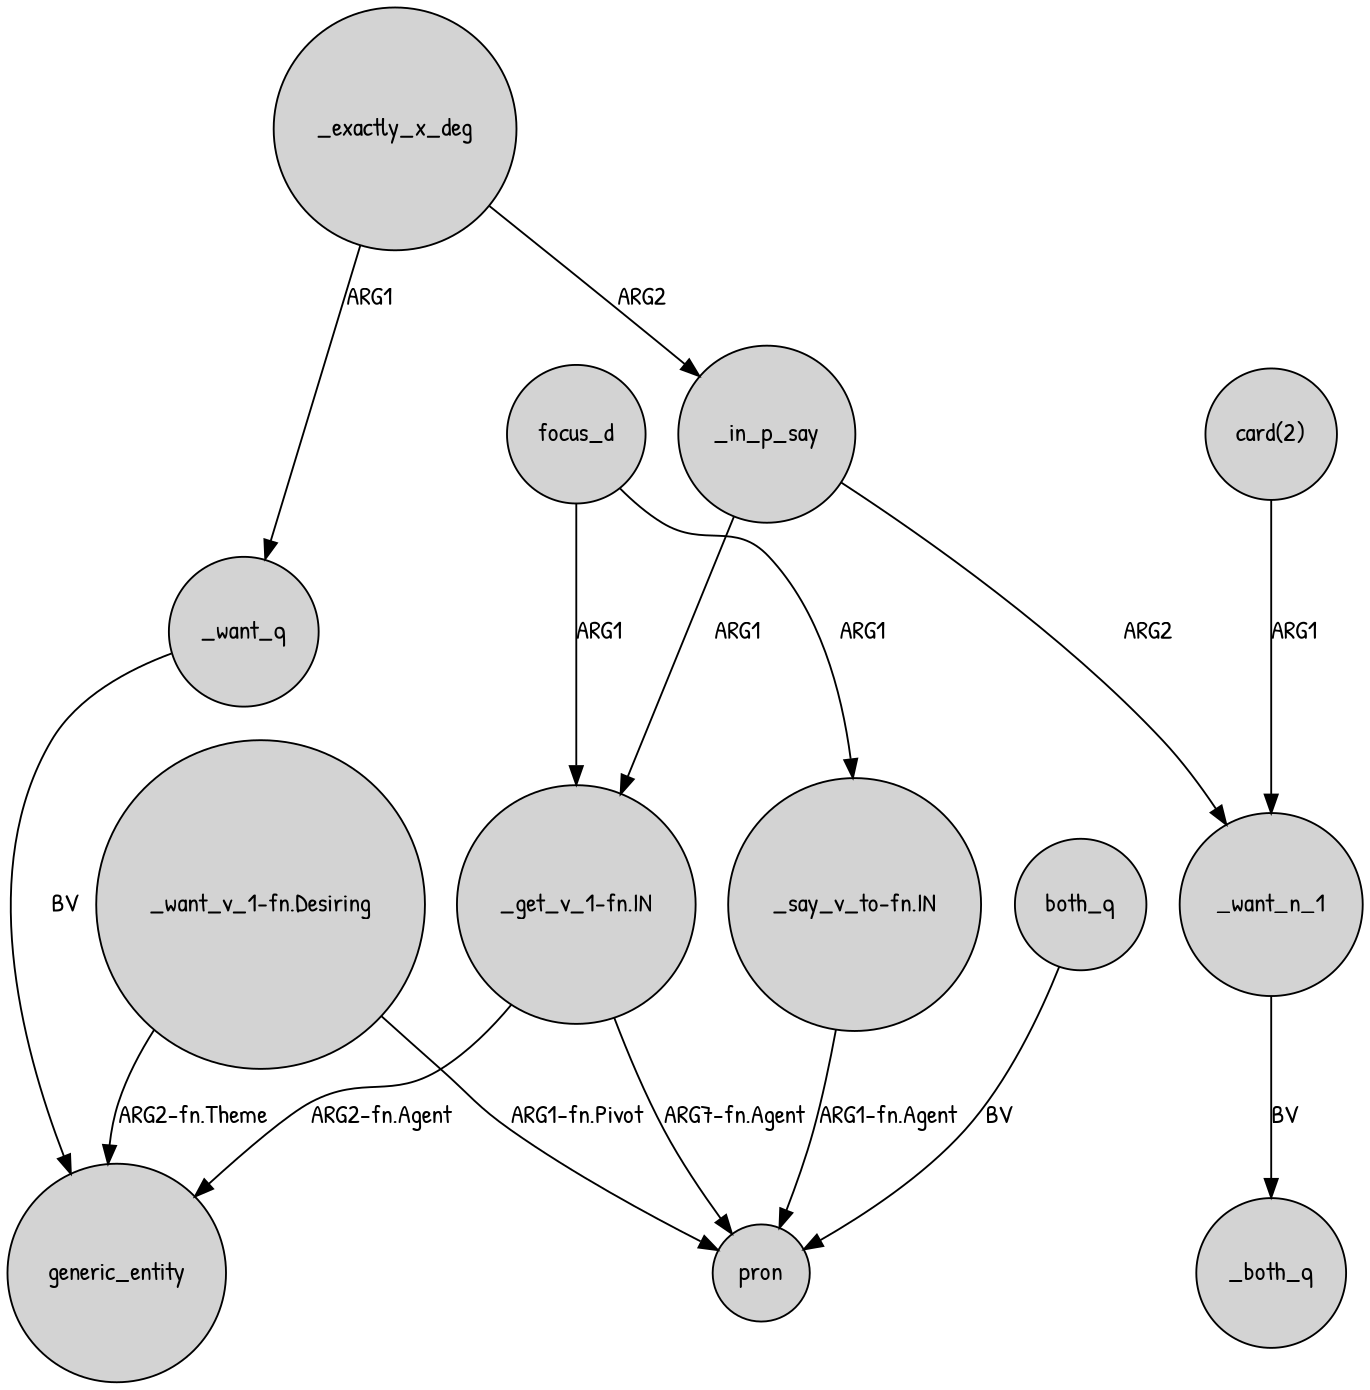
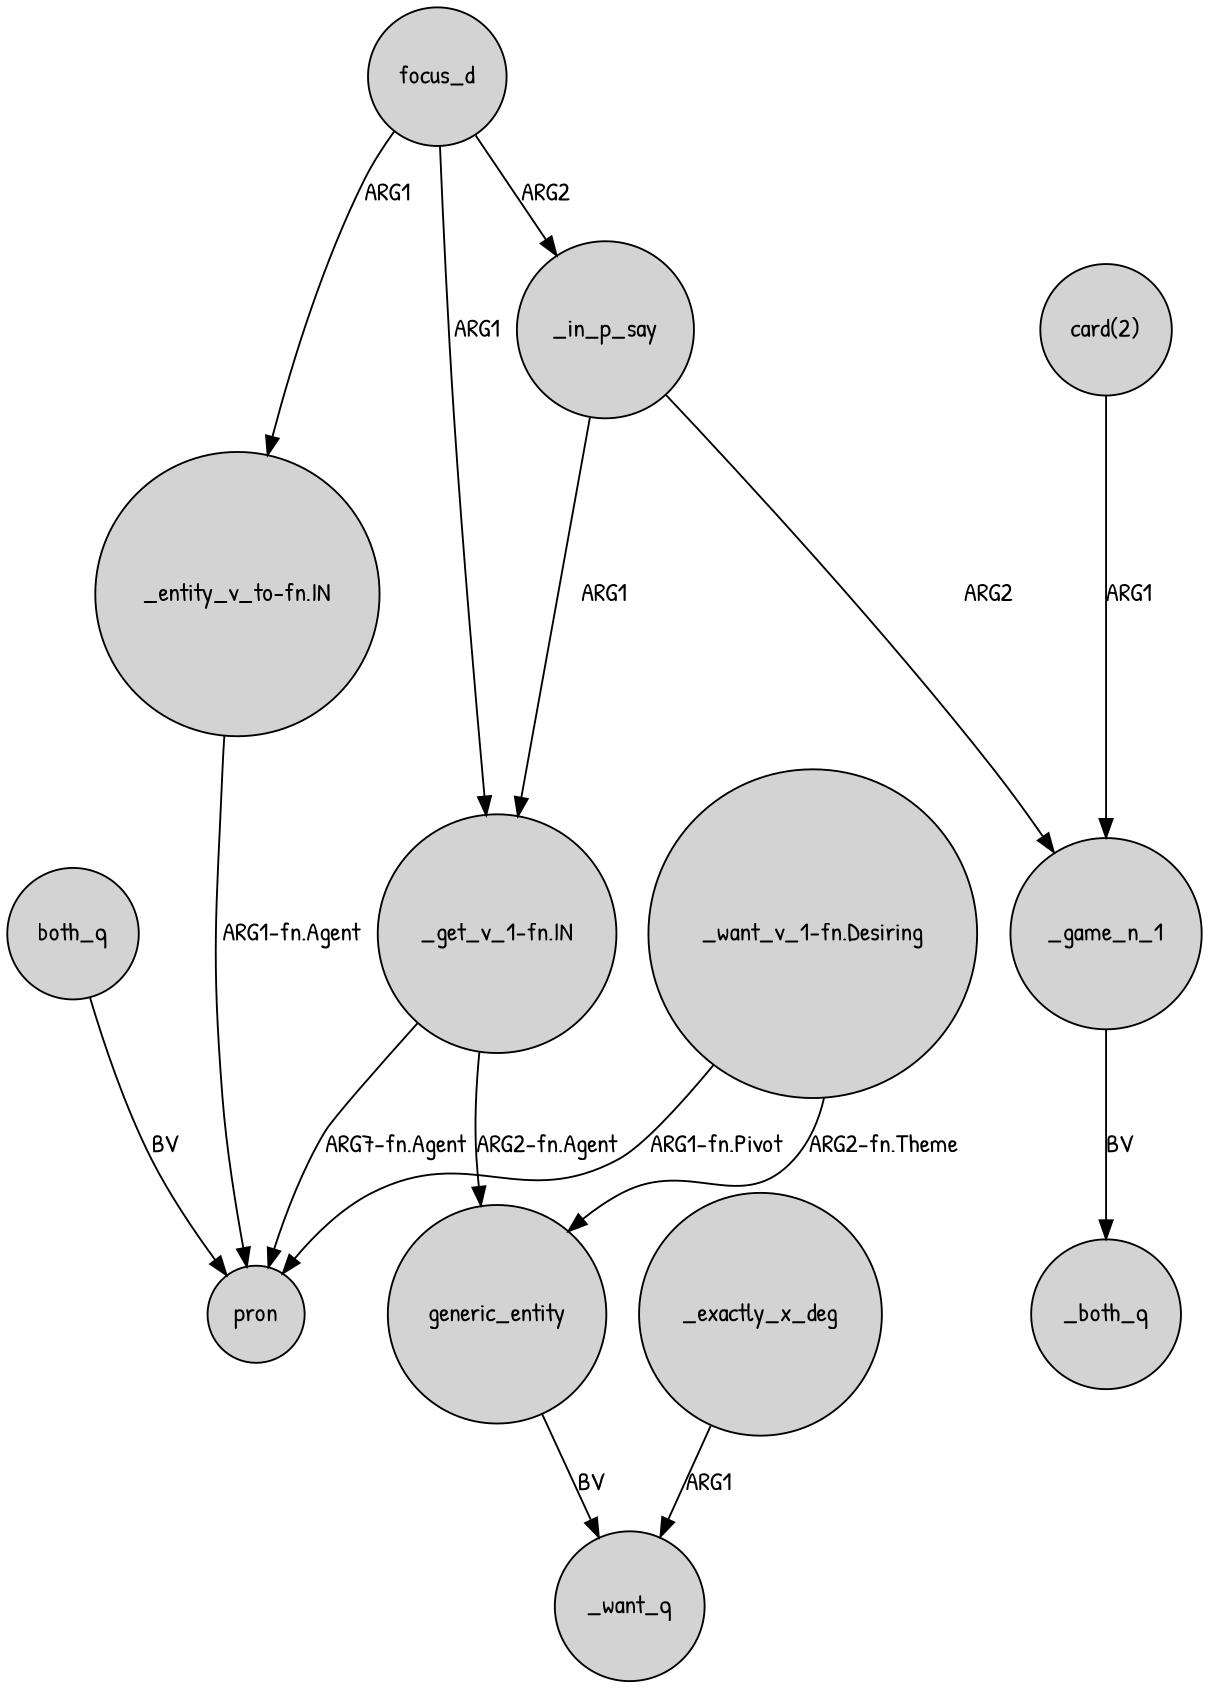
edge "_exactly_x_deg" -> "_in_p_say": now "focus_d" -> "_in_p_say"
edge "_want_q" -> "generic_entity": reversed
node "_say_v_to-fn.IN": label "_say_v_to-fn.IN" -> "_entity_v_to-fn.IN"
node "_want_n_1": label "_want_n_1" -> "_game_n_1"
